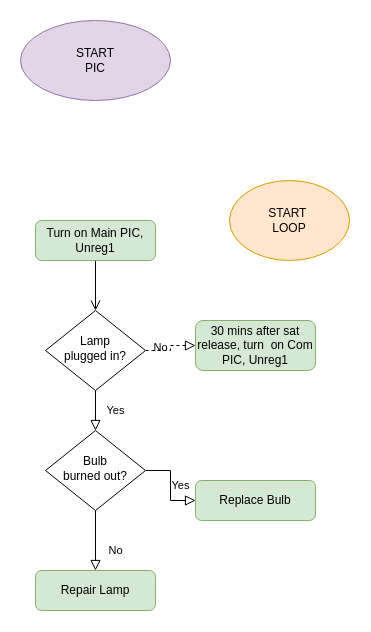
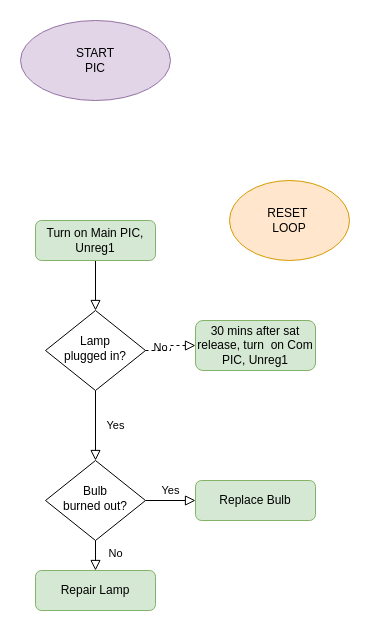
node "START LOOP": label "START LOOP" -> "RESET LOOP"
edge "Turn on Main PIC, Unreg1" -> "Lamp plugged in?": arrowhead open -> block
node "Bulb burned out?": moved (96, 471) -> (96, 501)
